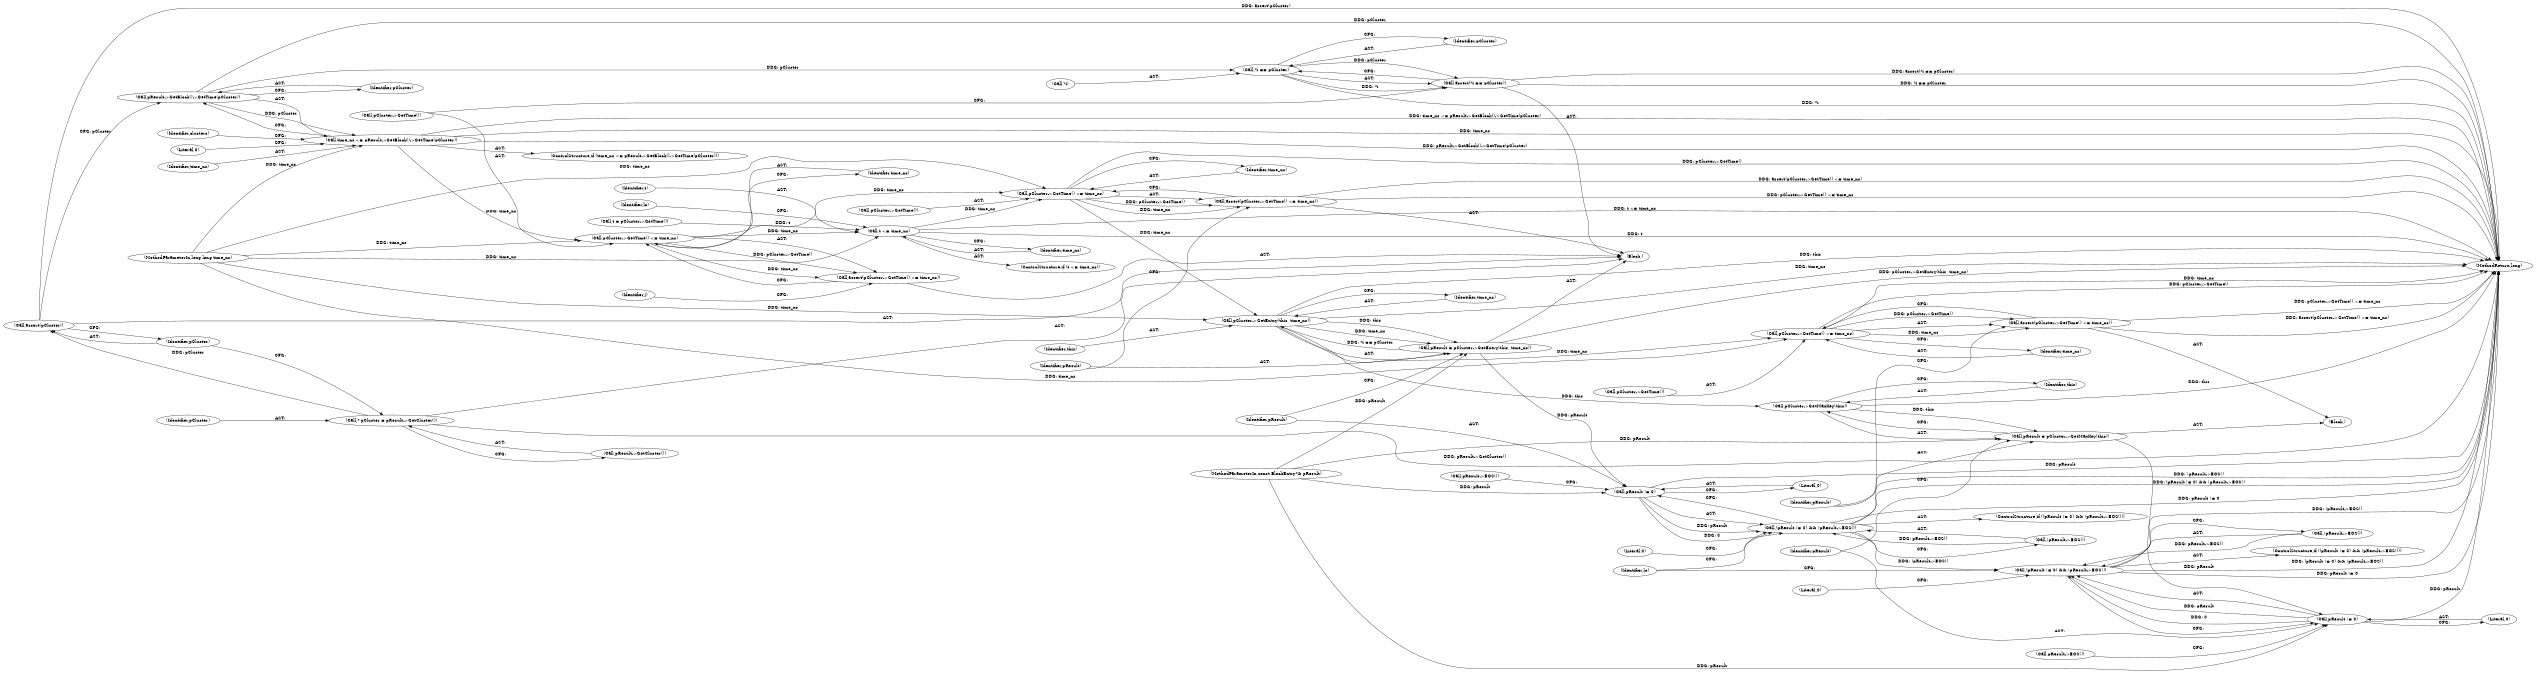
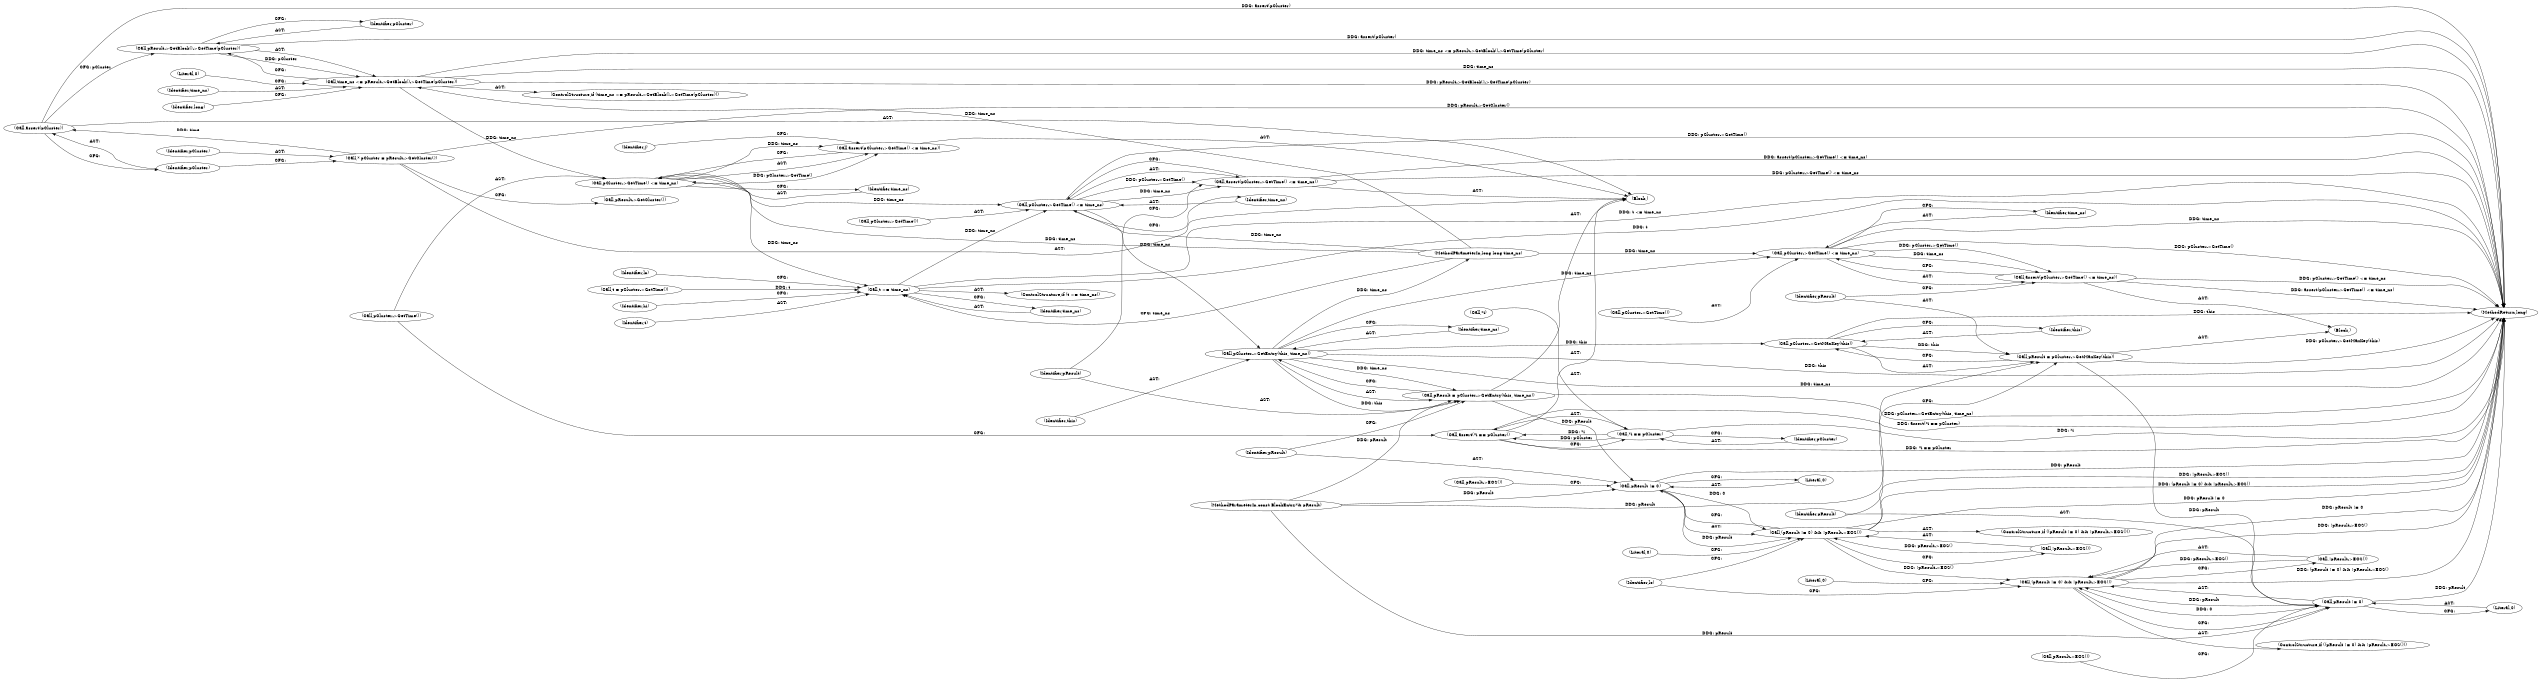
edge "(Call,pResult->GetBlock()->GetTime(pCluster))" -> "(MethodReturn,long)": label "DDG: pCluster" -> "DDG: assert(pCluster)"
edge "(Call,pResult->GetBlock()->GetTime(pCluster))" -> "(Call,*i == pCluster)": removed, label "DDG: pCluster"
node "(Identifier,clusters)": label "(Identifier,clusters)" -> "(Identifier,long)"
edge "(MethodParameterIn,long long time_ns)" -> "(Call,t <= time_ns)": label "DDG: time_ns" -> "CFG: time_ns"
node "(Identifier,hi)": added
edge "(MethodParameterIn,long long time_ns)" -> "(Call,pCluster->GetEntry(this, time_ns))": reversed
edge "(Call,pResult = pCluster->GetEntry(this, time_ns))" -> "(Call,pCluster->GetEntry(this, time_ns))": label "DDG: *i == pCluster" -> "CFG: "
edge "(Call,* pCluster = pResult->GetCluster())" -> "(Call,assert(pCluster))": label "DDG: pCluster" -> "DDG: time"
edge "(Call,pResult = pCluster->GetMaxKey(this))" -> "(MethodReturn,long)": added, label "DDG: pCluster->GetMaxKey(this)"
edge "(Call,pResult->GetCluster())" -> "(Call,* pCluster = pResult->GetCluster())": removed, label "AST:"
